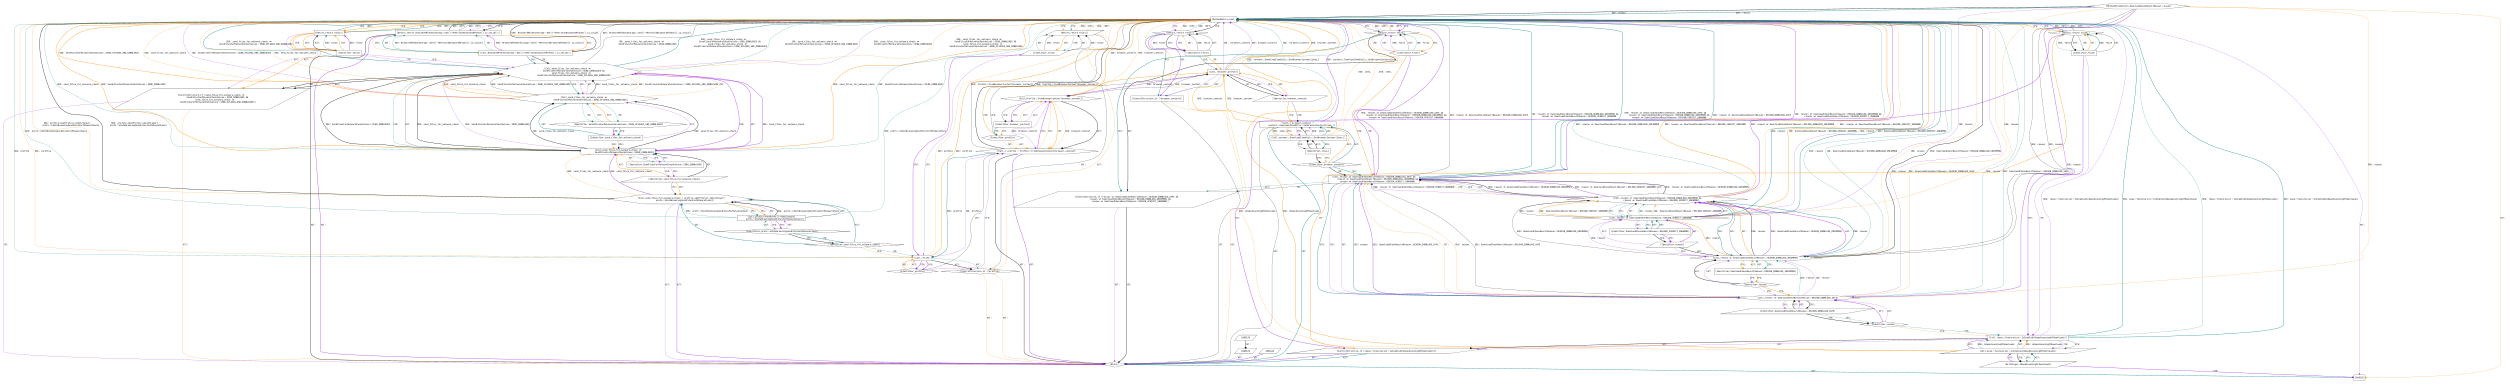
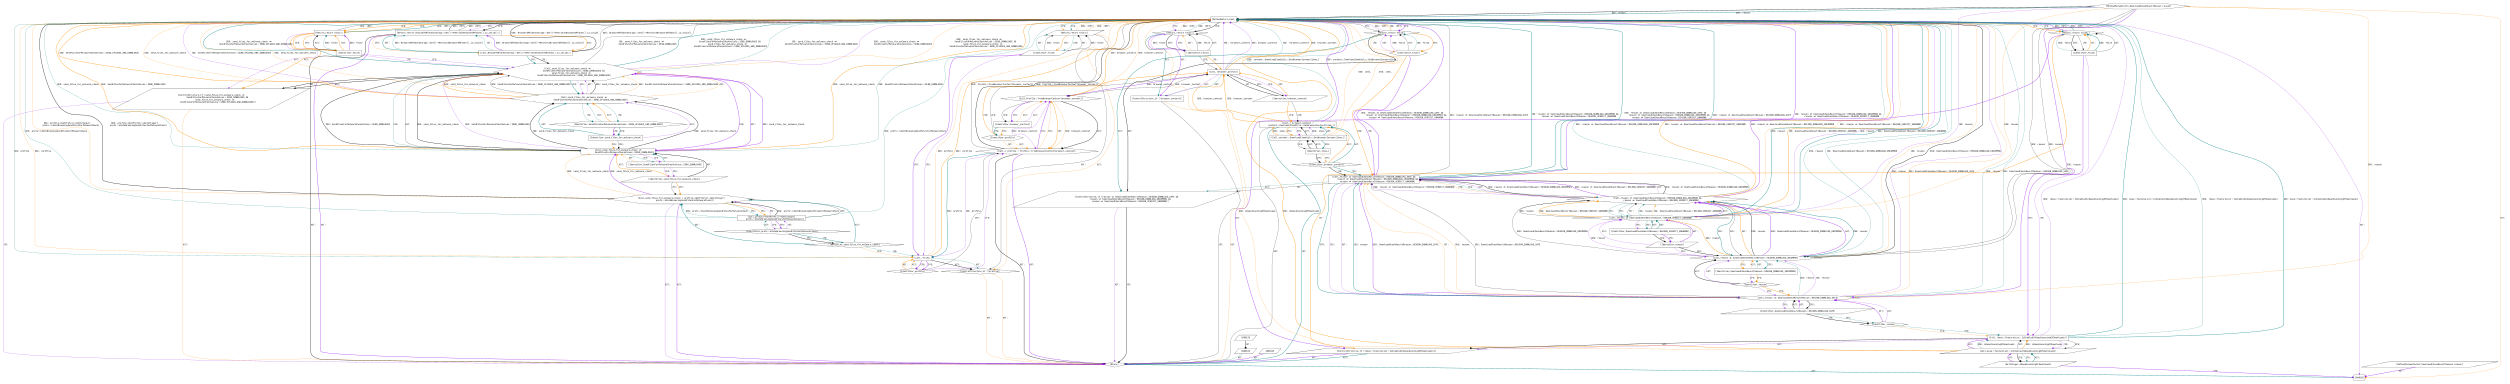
node "(MethodParameterOut,DownloadCheckResultReason reason)": added
